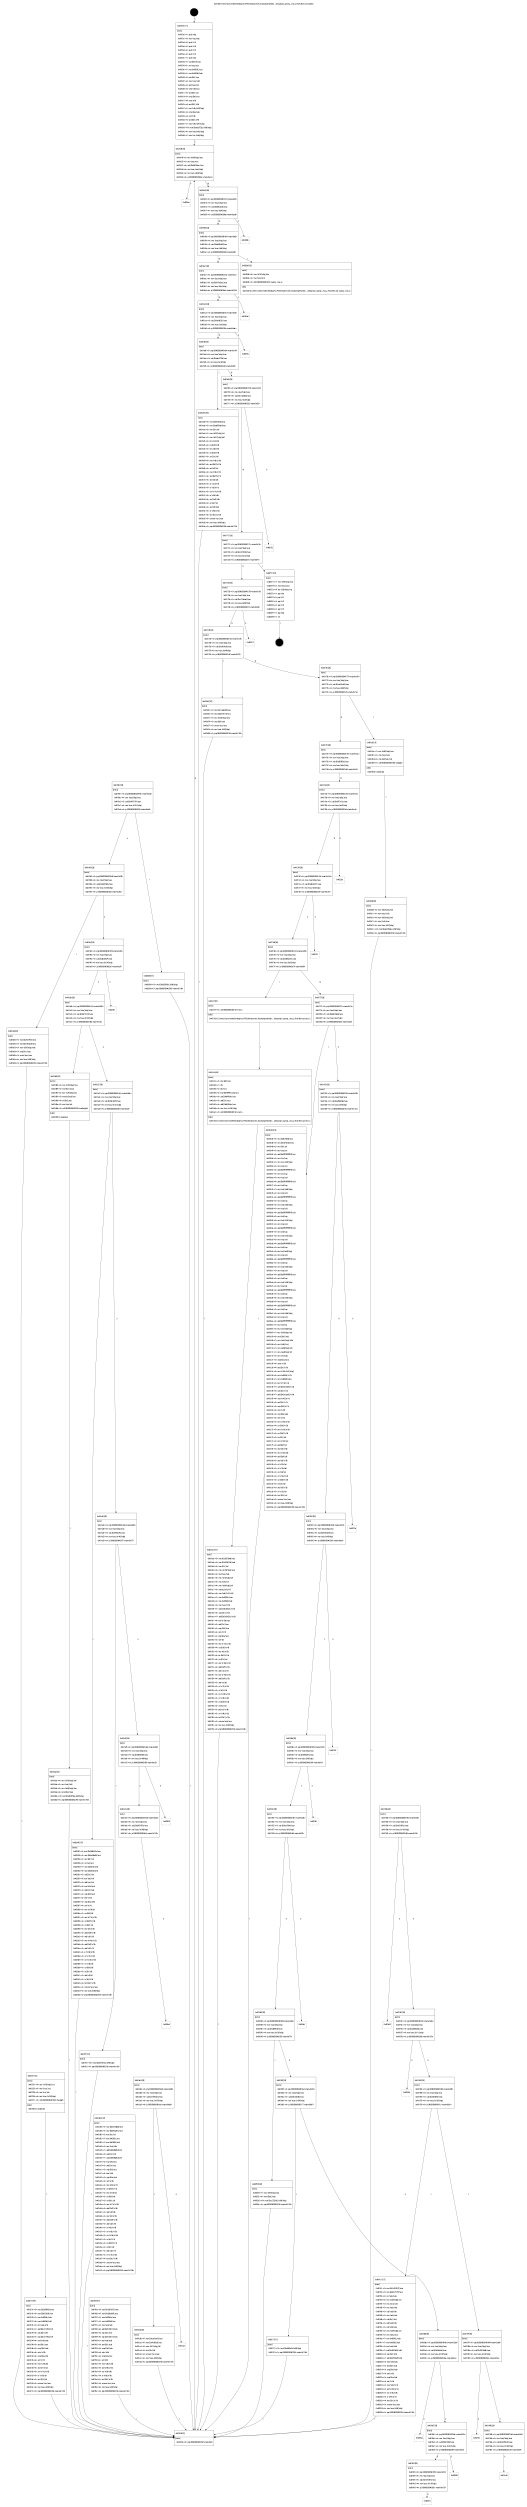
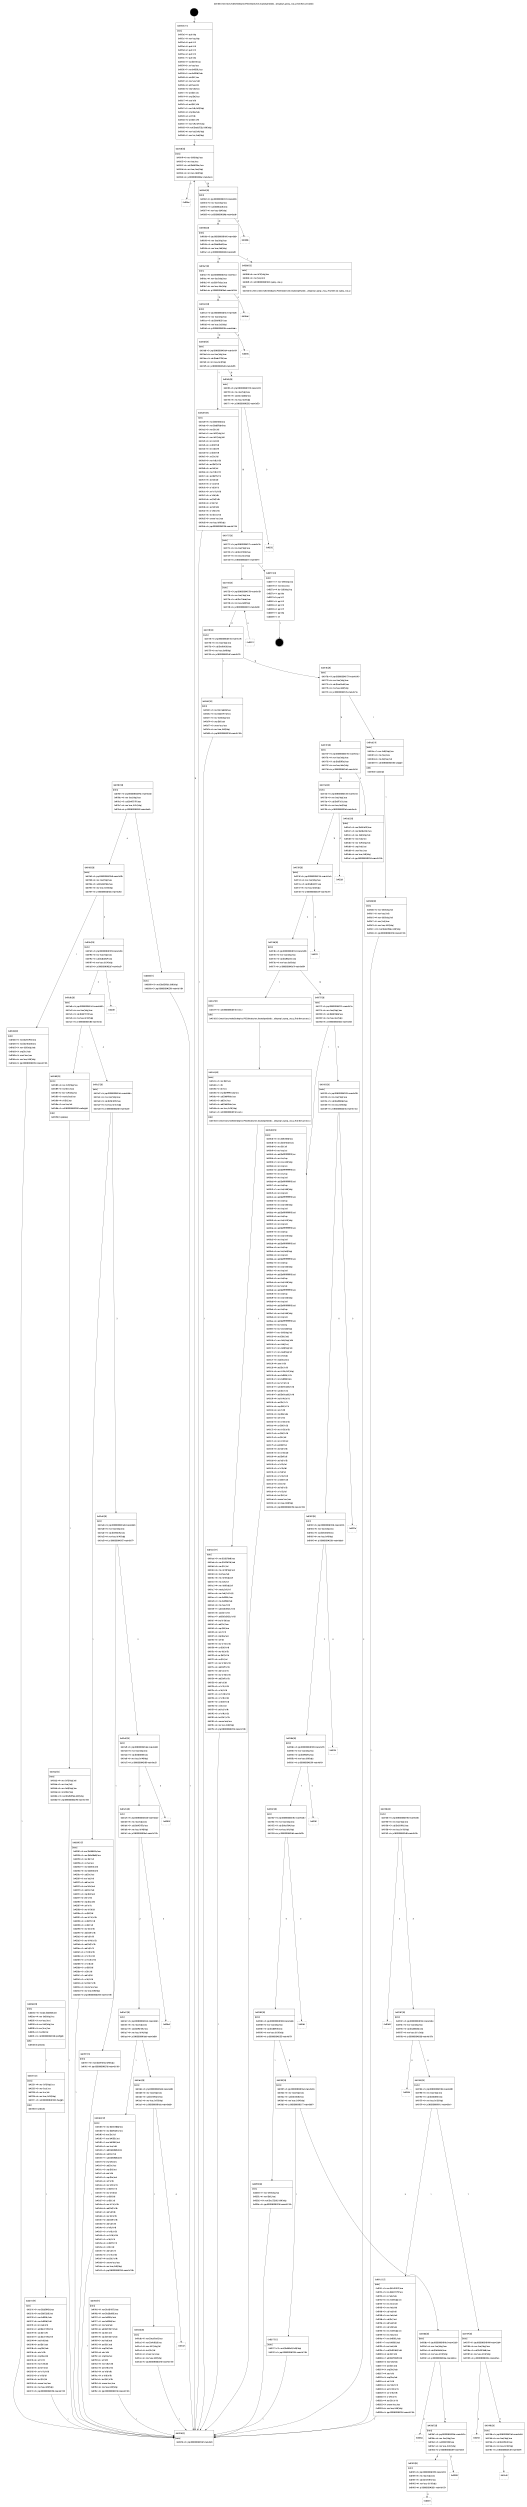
edge "0x401733 [28]" -> "0x402312": reversed
node "0x401dc2 [36]": added
node "0x4020e4 [29]": added
node "0x401a97 [28]": added
